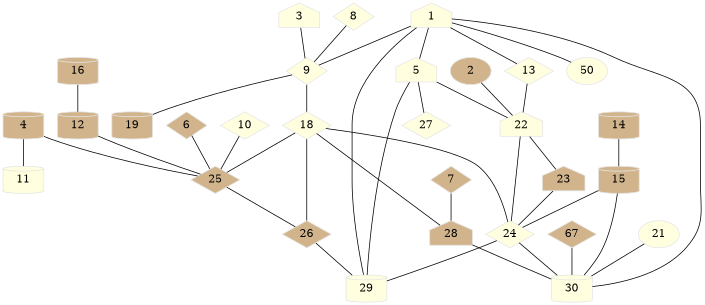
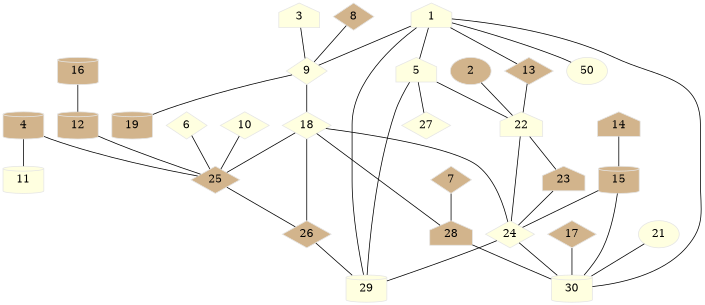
node "8": fillcolor lightyellow -> tan
node "13": fillcolor lightyellow -> tan
node "6": fillcolor tan -> lightyellow
node "14": shape cylinder -> house
node "67": label "67" -> "17"
